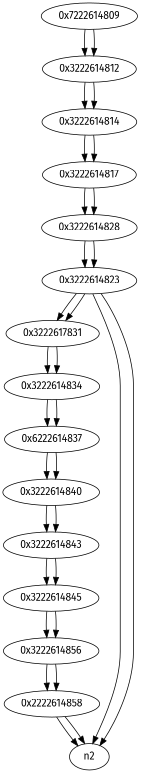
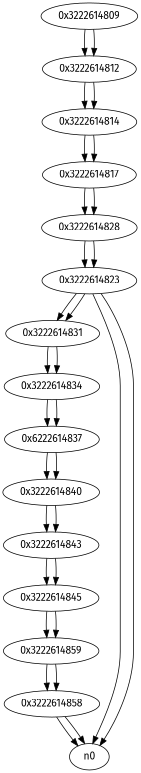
node "0x7222614809": label "0x7222614809" -> "0x3222614809"
node "0x3222617831": label "0x3222617831" -> "0x3222614831"
node "0x3222614856": label "0x3222614856" -> "0x3222614859"
node "0x2222614858": label "0x2222614858" -> "0x3222614858"
node "n2": label "n2" -> "n0"
